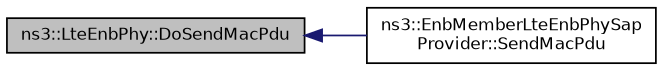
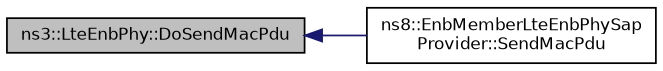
node "ns3::EnbMemberLteEnbPhySap Provider::SendMacPdu": label "ns3::EnbMemberLteEnbPhySap Provider::SendMacPdu" -> "ns8::EnbMemberLteEnbPhySap Provider::SendMacPdu"
